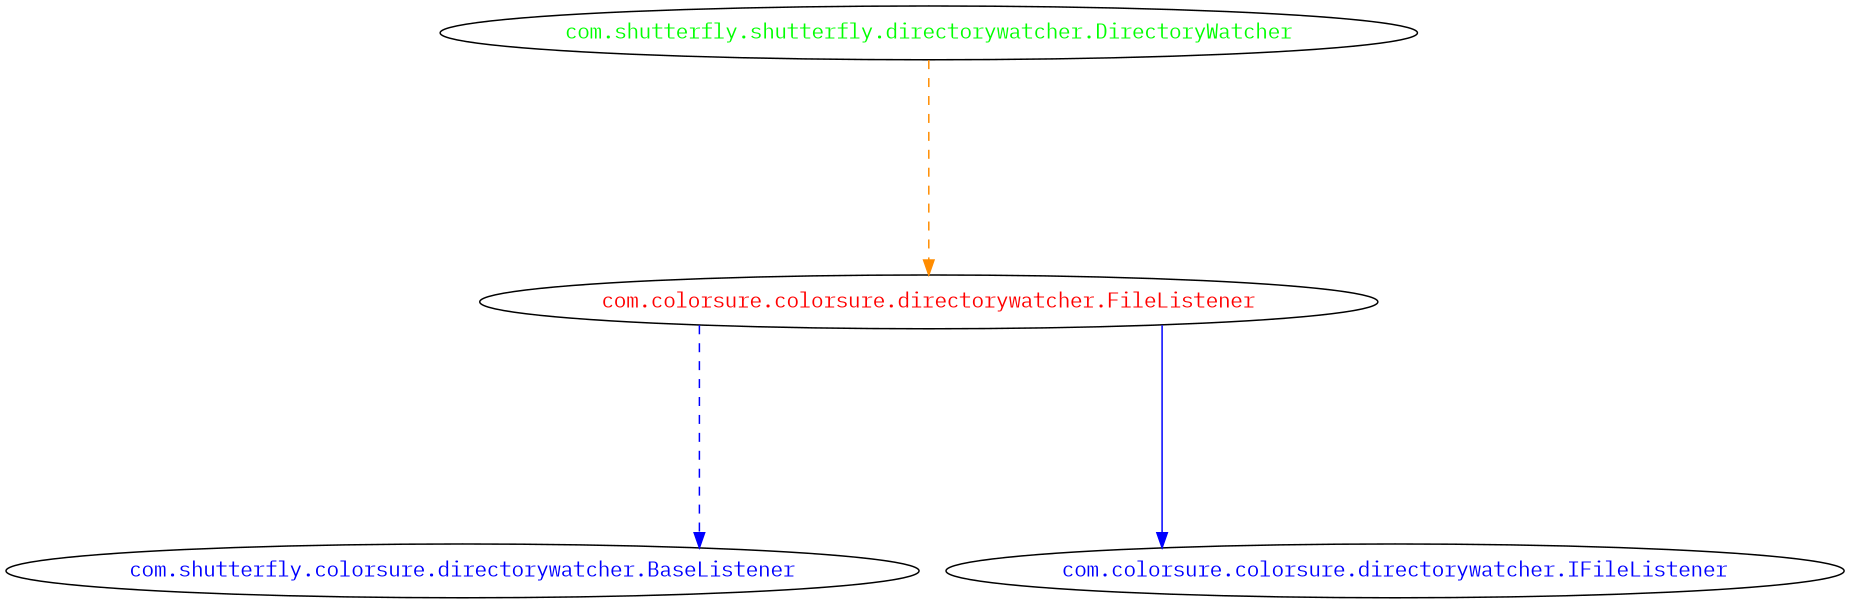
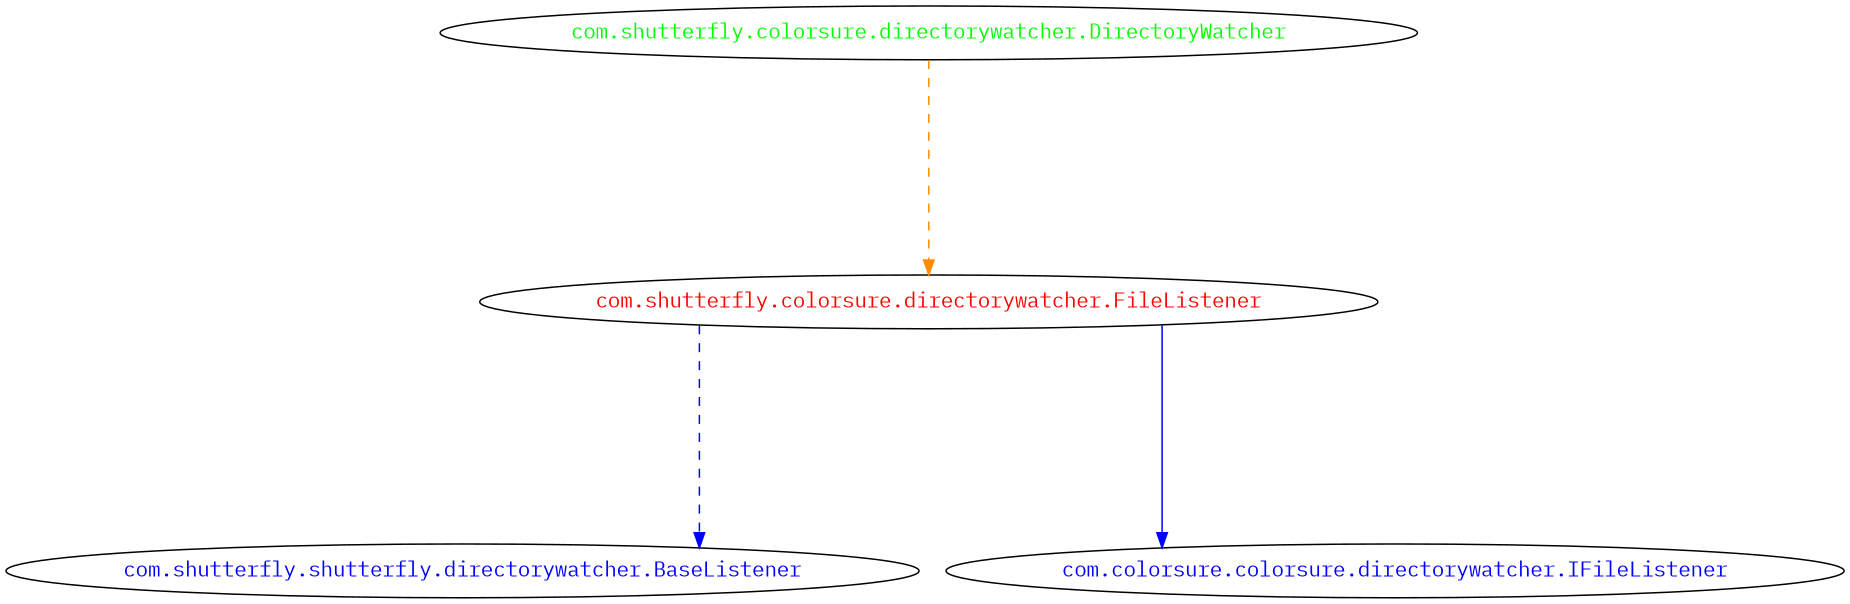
node "com.shutterfly.shutterfly.directorywatcher.DirectoryWatcher": label "com.shutterfly.shutterfly.directorywatcher.DirectoryWatcher" -> "com.shutterfly.colorsure.directorywatcher.DirectoryWatcher"
node "com.colorsure.colorsure.directorywatcher.FileListener": label "com.colorsure.colorsure.directorywatcher.FileListener" -> "com.shutterfly.colorsure.directorywatcher.FileListener"
node "com.shutterfly.colorsure.directorywatcher.BaseListener": label "com.shutterfly.colorsure.directorywatcher.BaseListener" -> "com.shutterfly.shutterfly.directorywatcher.BaseListener"
